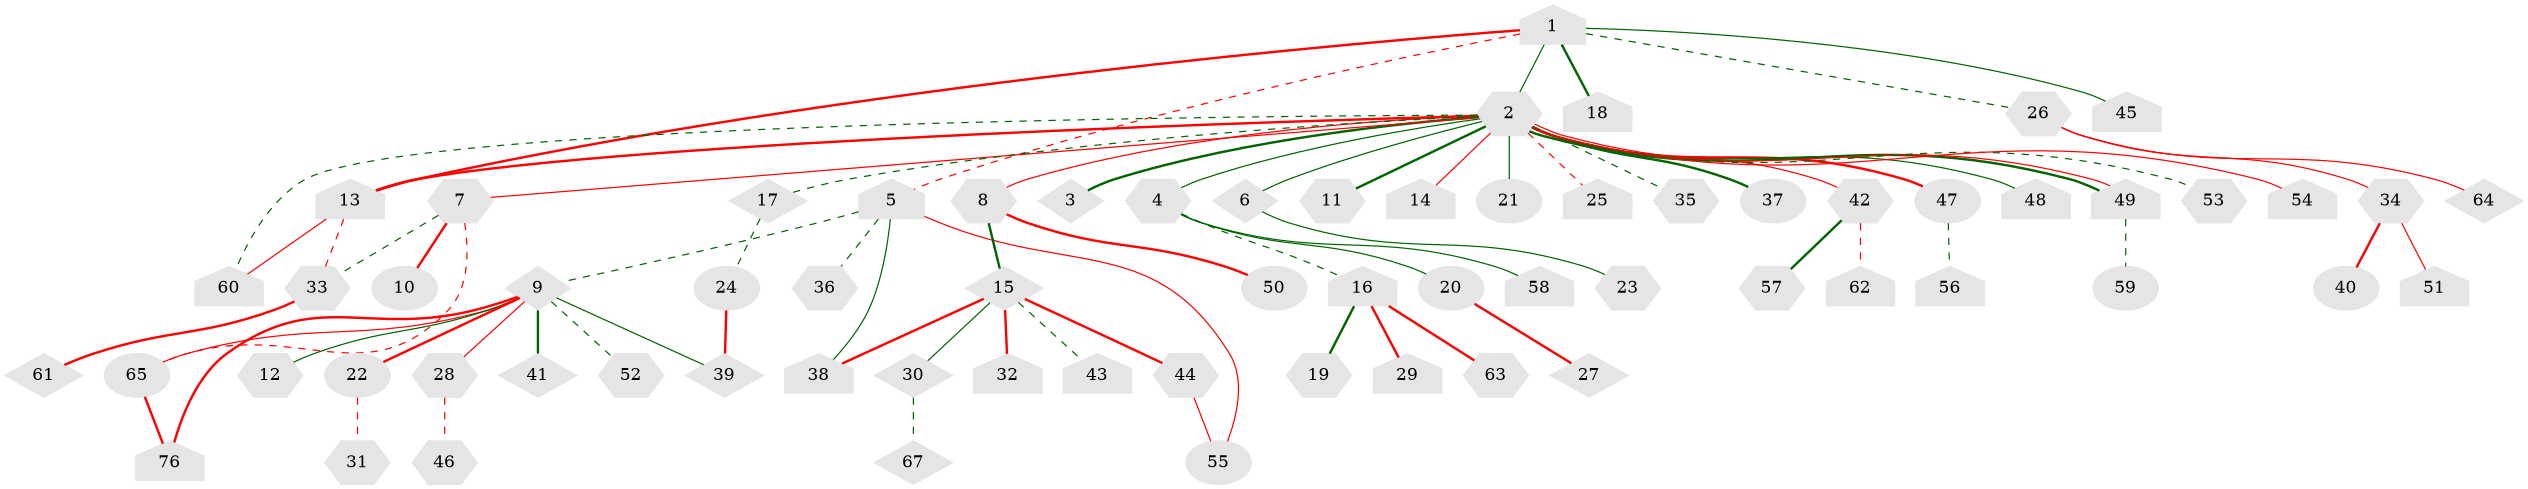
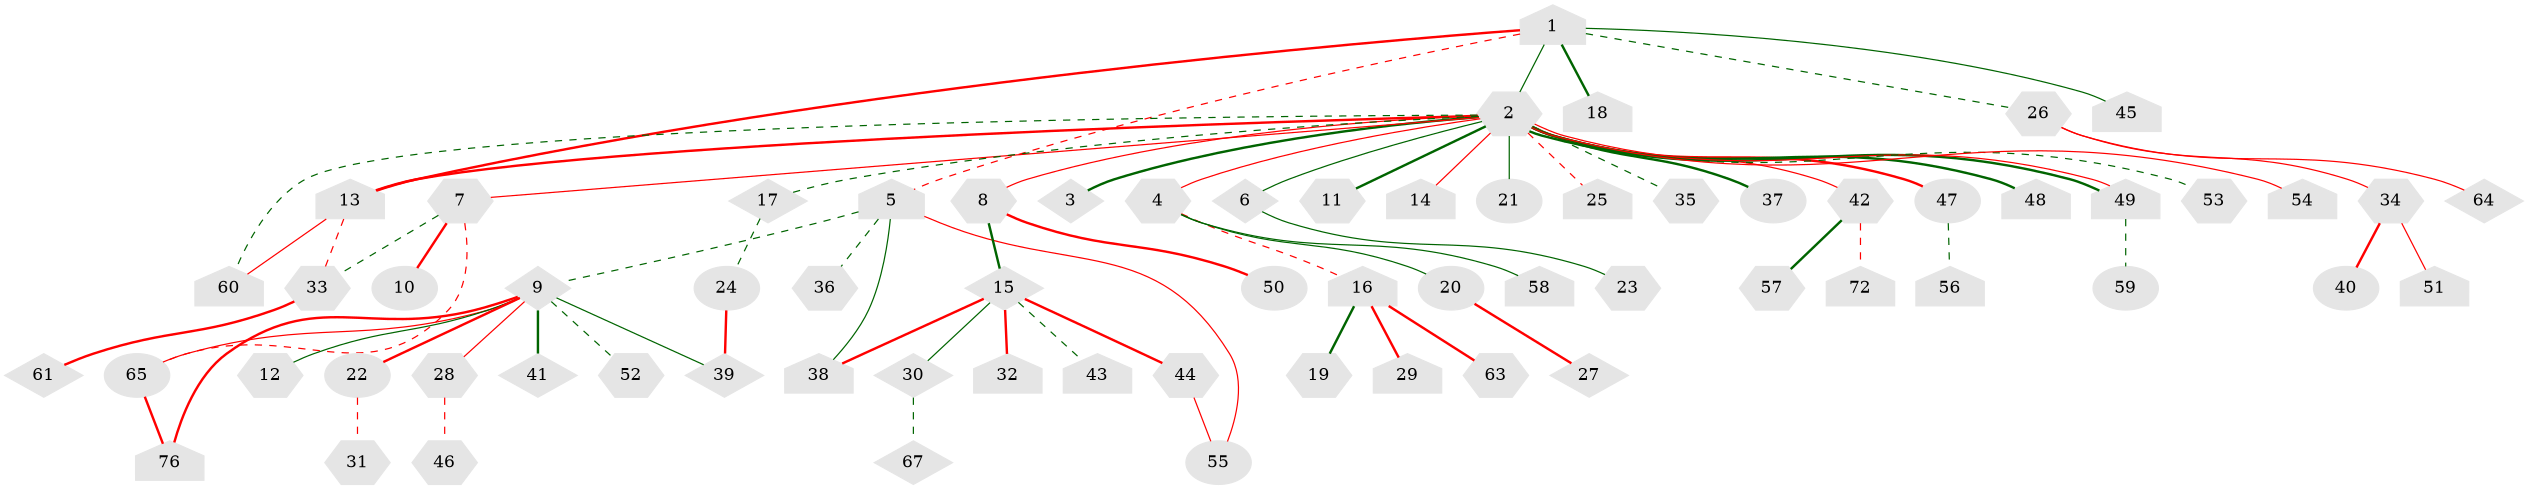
edge "2" -- "4": color darkgreen -> red
edge "2" -- "48": style solid -> bold
edge "4" -- "16": color darkgreen -> red
node "62": label "62" -> "72"
